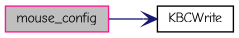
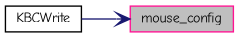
edge "mouse_config" -> "KBCWrite": reversed
